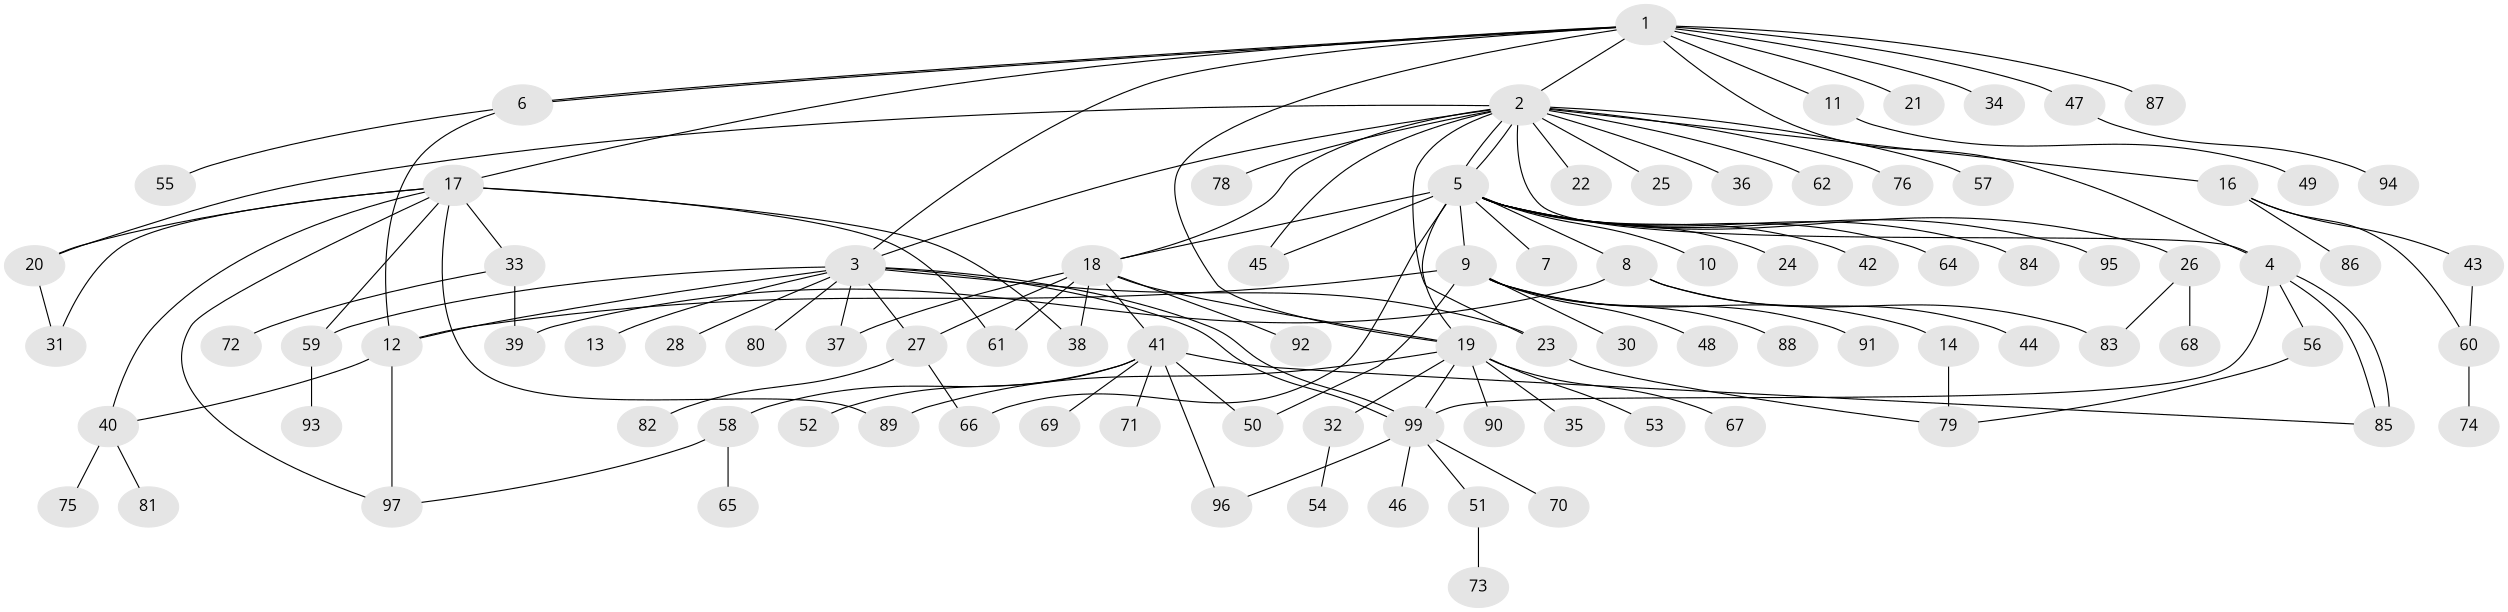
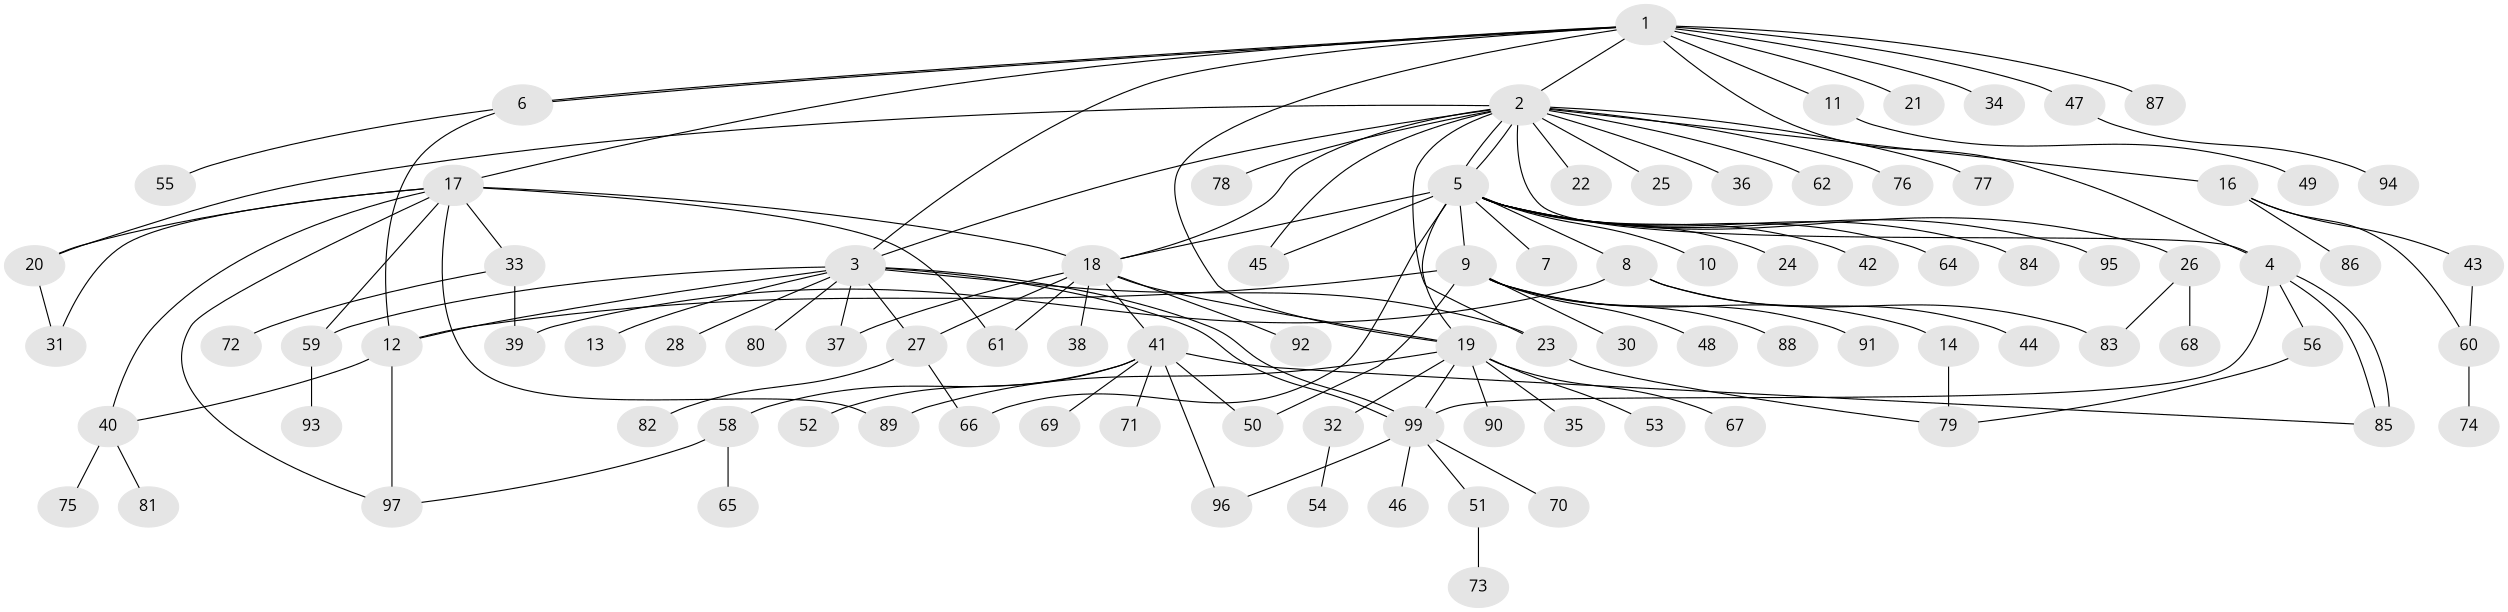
node "57": label "57" -> "77"
edge "17" -- "38": now "17" -- "18"
